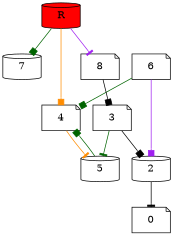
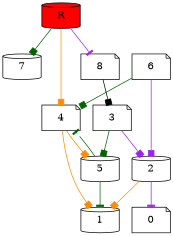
edge "3" -> "2": color black -> purple
edge "4" -> "5": arrowhead tee -> box
edge "3" -> "5": arrowhead tee -> box
edge "5" -> "4": arrowhead box -> tee
edge "2" -> "0": color black -> purple
node "1": added
